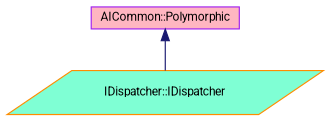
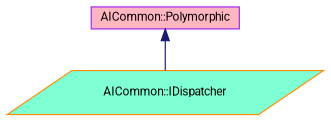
node "IDispatcher::IDispatcher": label "IDispatcher::IDispatcher" -> "AICommon::IDispatcher"
